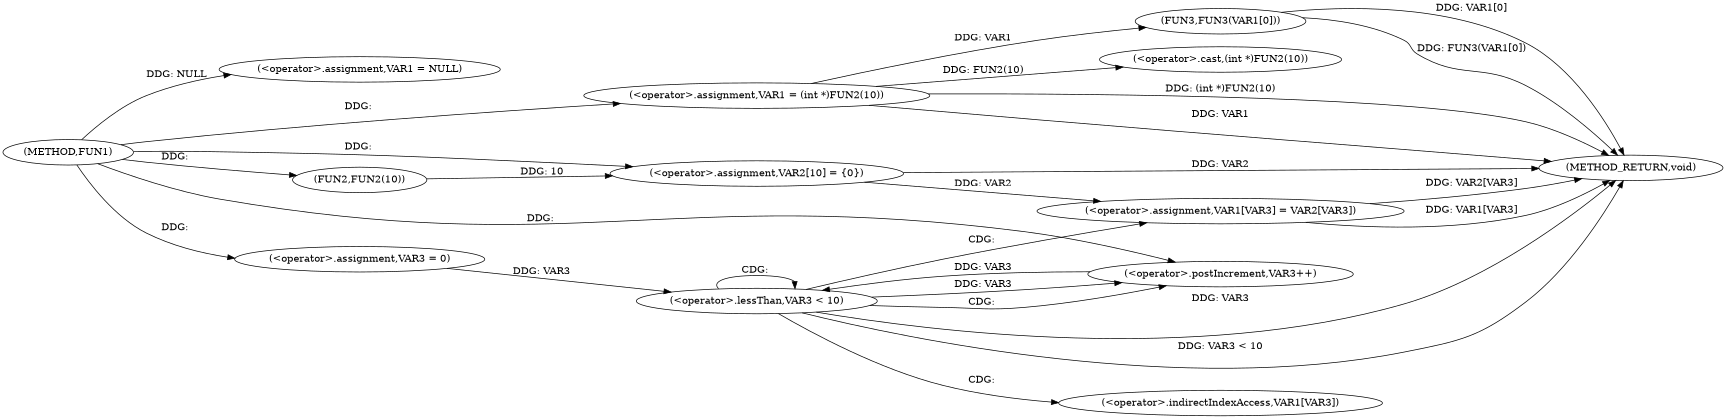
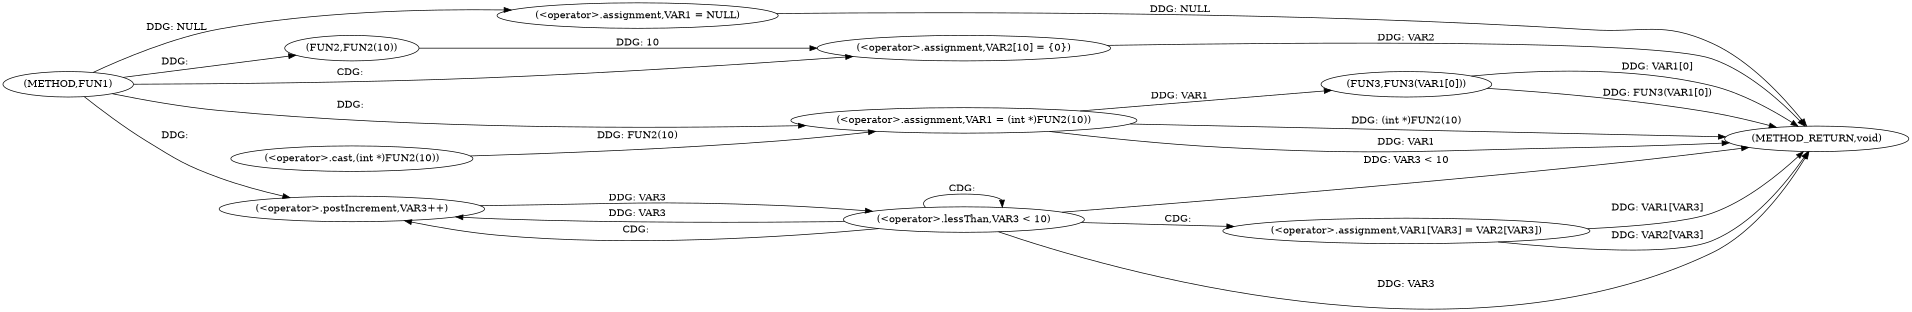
edge "(<operator>.assignment,VAR1 = NULL)" -> "(METHOD_RETURN,void)": added, label "DDG: NULL"
edge "(<operator>.assignment,VAR1 = (int *)FUN2(10))" -> "(<operator>.cast,(int *)FUN2(10))": reversed
edge "(METHOD,FUN1)" -> "(<operator>.assignment,VAR2[10] = {0})": label "DDG: " -> "CDG: "
edge "(<operator>.assignment,VAR2[10] = {0})" -> "(<operator>.assignment,VAR1[VAR3] = VAR2[VAR3])": removed, label "DDG: VAR2"
node "(<operator>.assignment,VAR3 = 0)": removed
node "(<operator>.indirectIndexAccess,VAR1[VAR3])": removed
